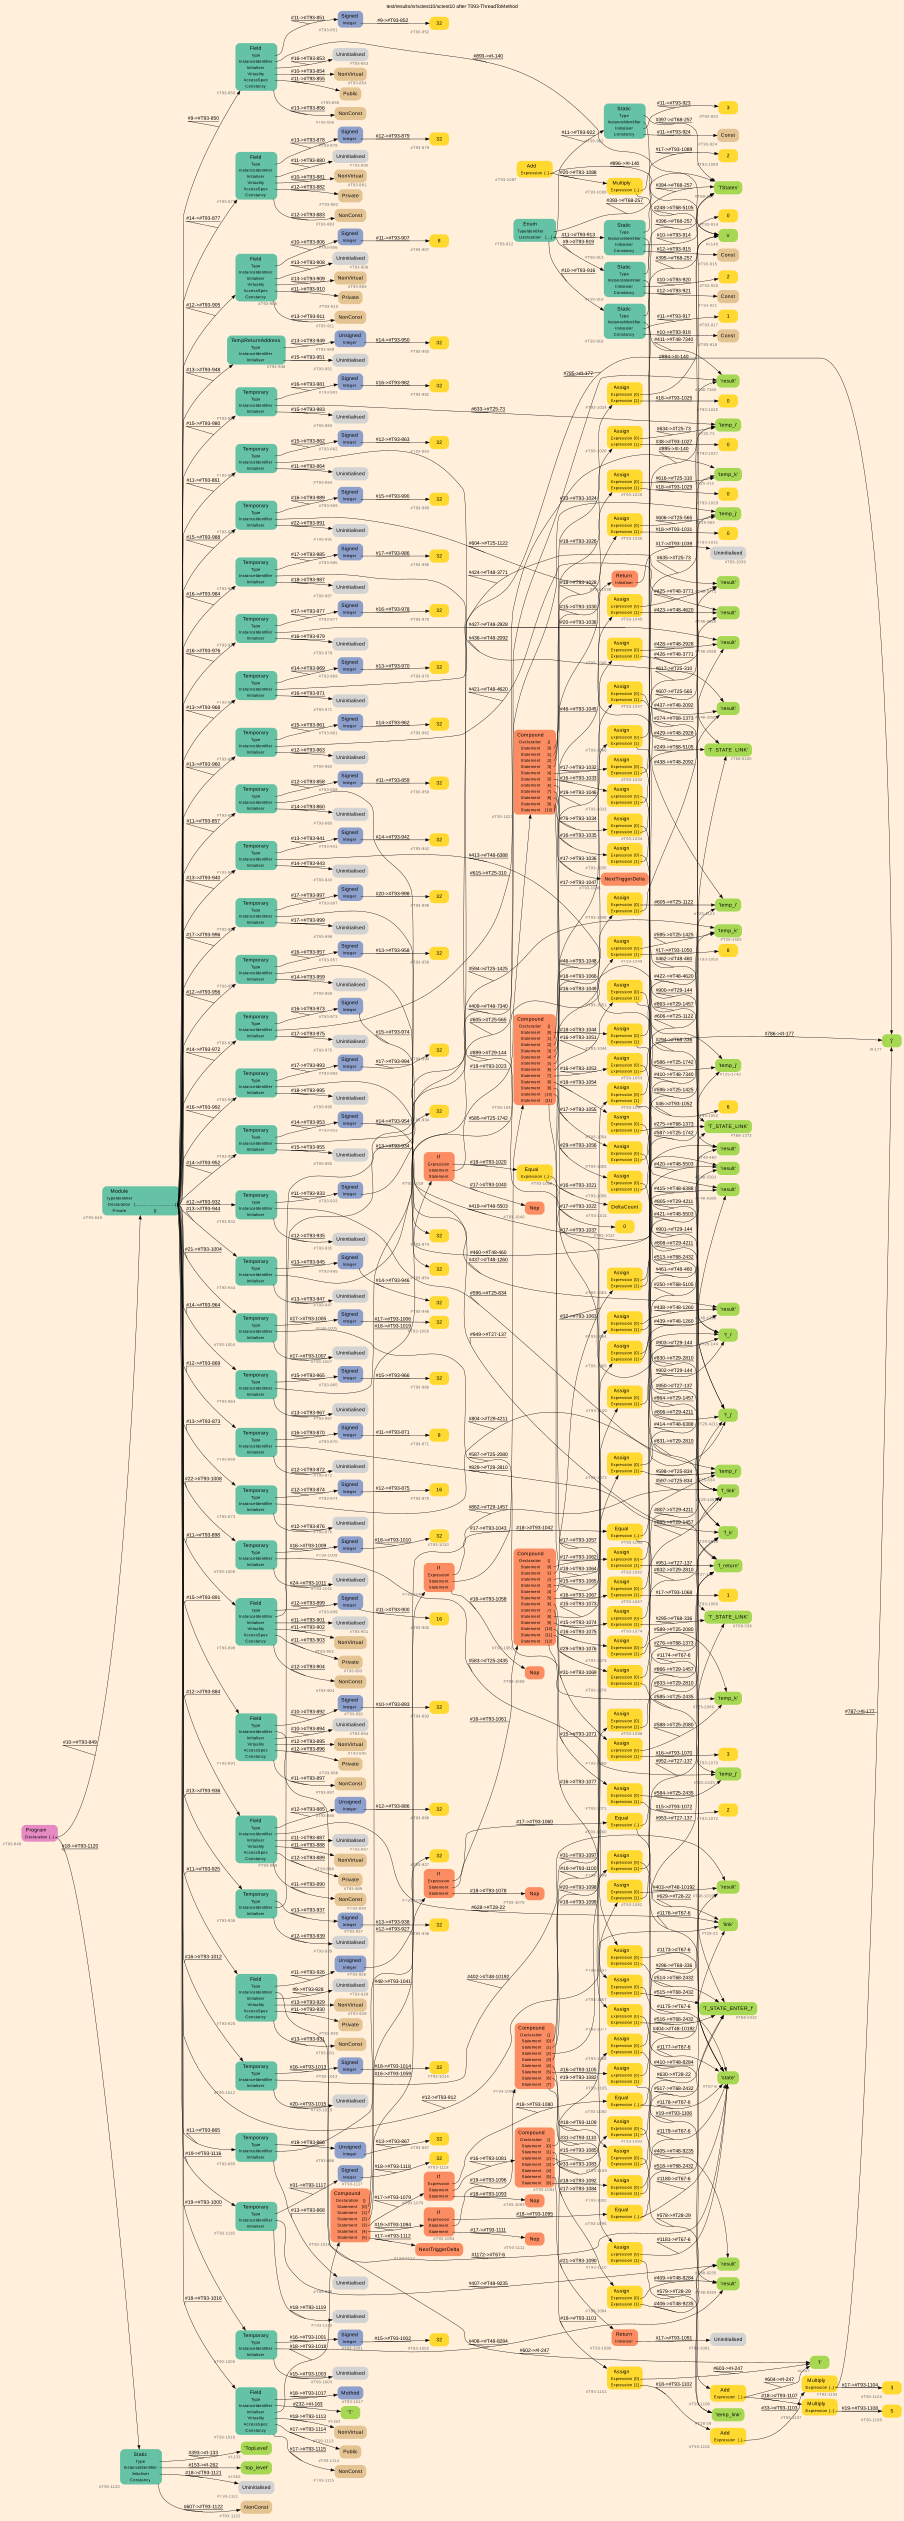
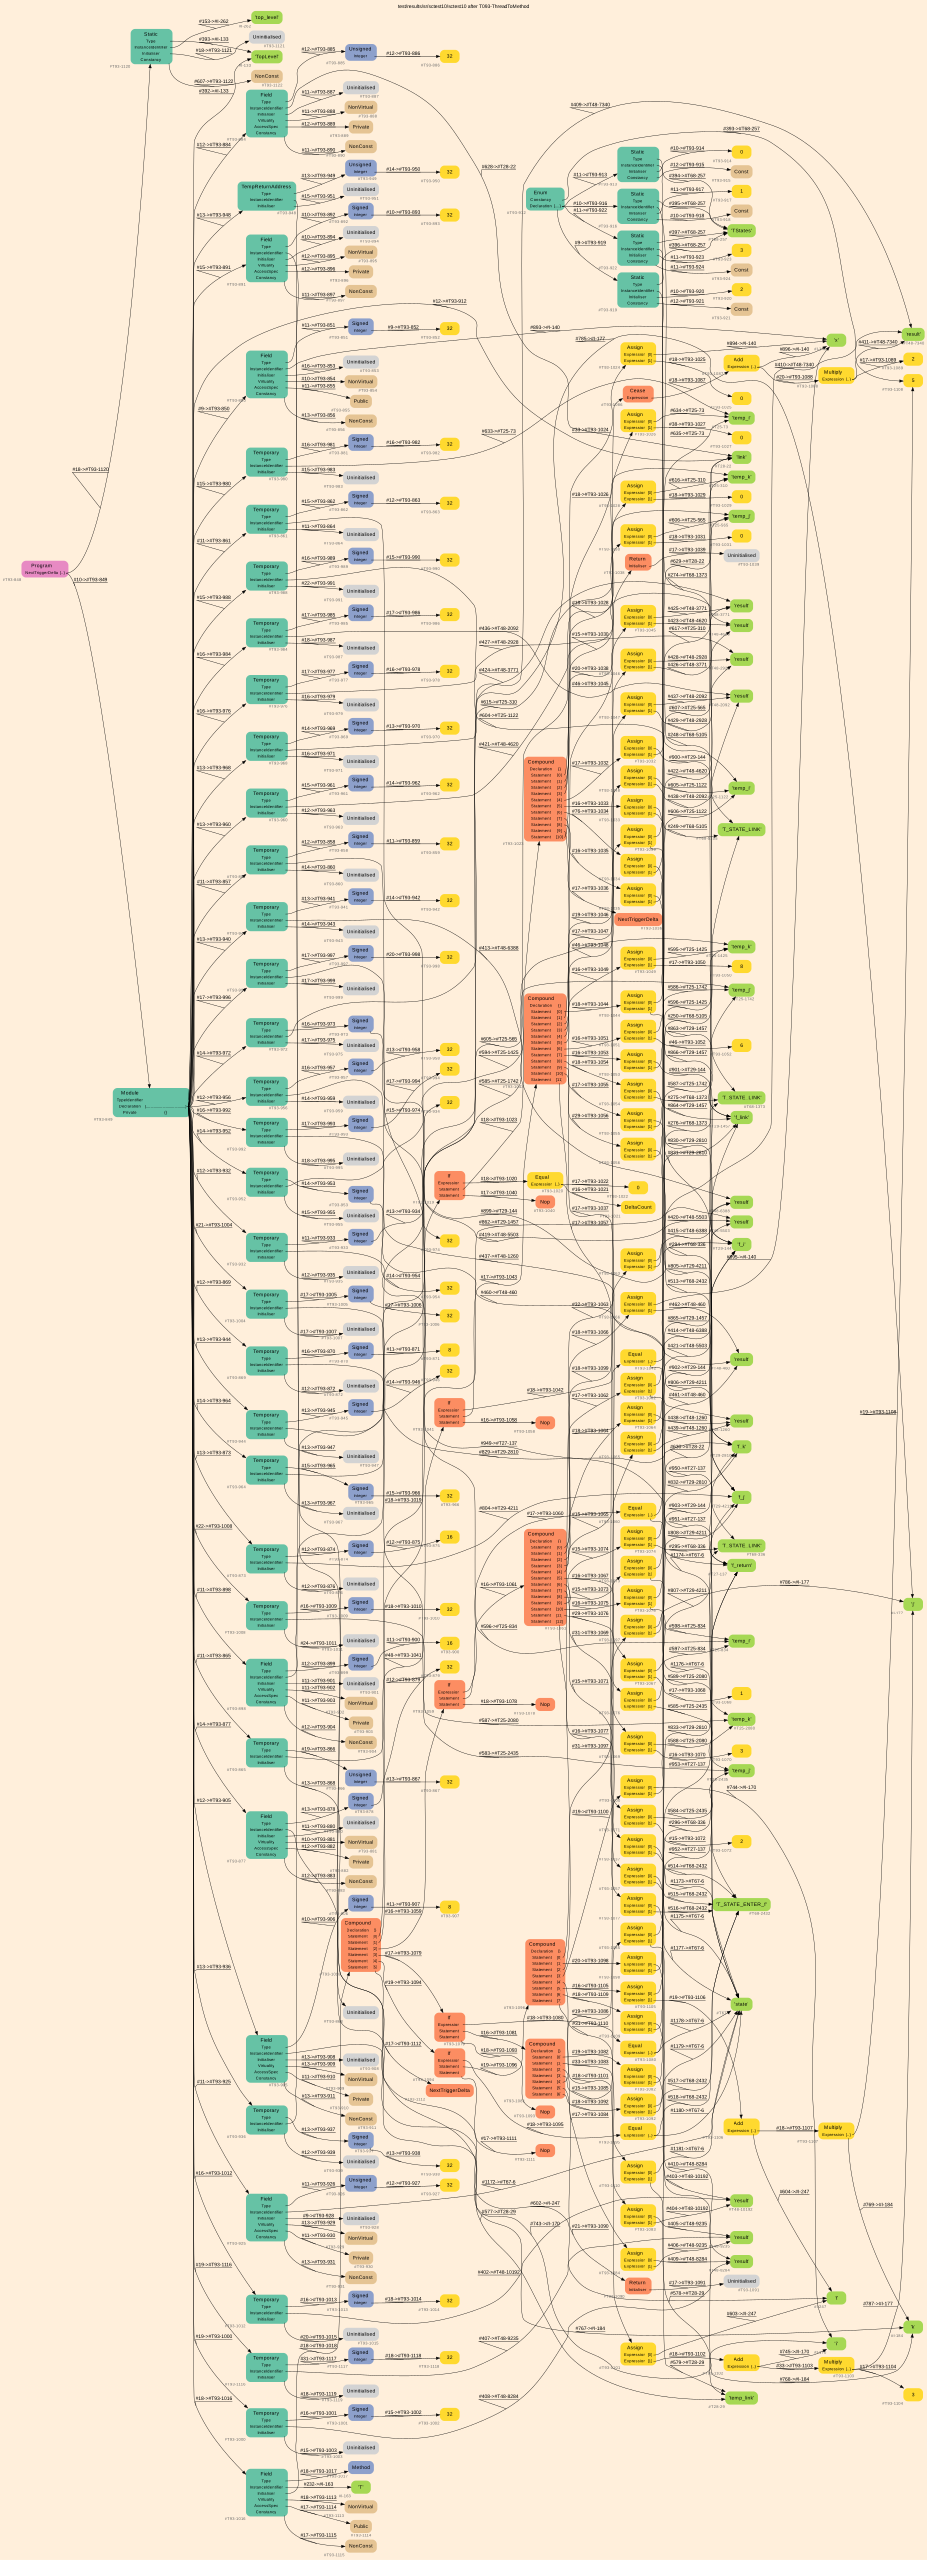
edge "Enum" -> "'TStates'": now "Enum" -> "5"
node "Enum": text "TypeIdentifier" -> "Constancy"
node "Cease": added
edge "Module" -> "'TopLevel'": added, label "#392->#I-133"
edge "TempReturnAddress" -> "'temp_link'": added, label "#577->#T28-29"
node "Program": text "Declaration" -> "NextTriggerDelta"
node "'k'": added
node "'i'": added
